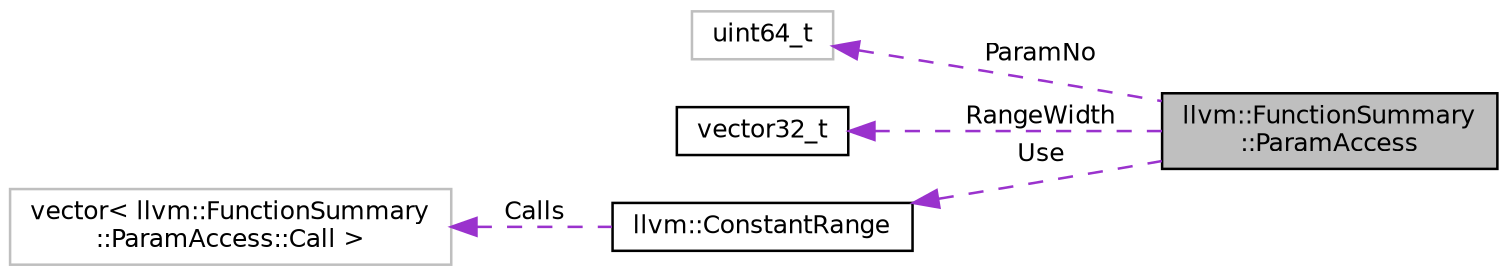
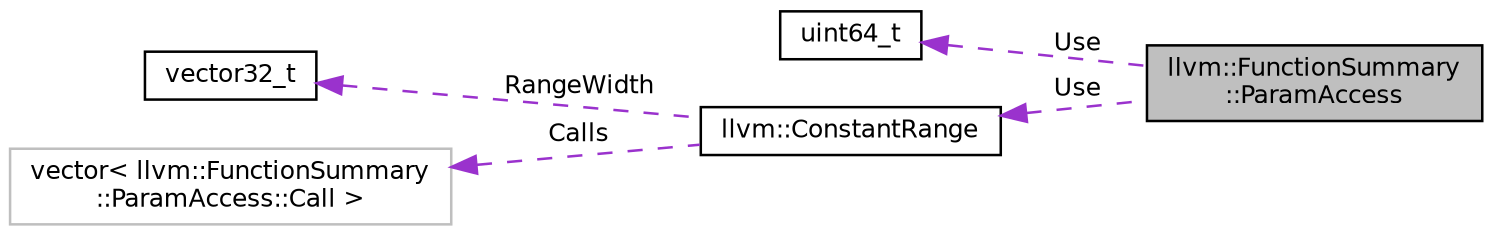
node "uint64_t": color grey75 -> black
edge "llvm::FunctionSummary ::ParamAccess" -> "uint64_t": label " ParamNo" -> " Use"
edge "llvm::FunctionSummary ::ParamAccess" -> "vector32_t": now "llvm::ConstantRange" -> "vector32_t"
